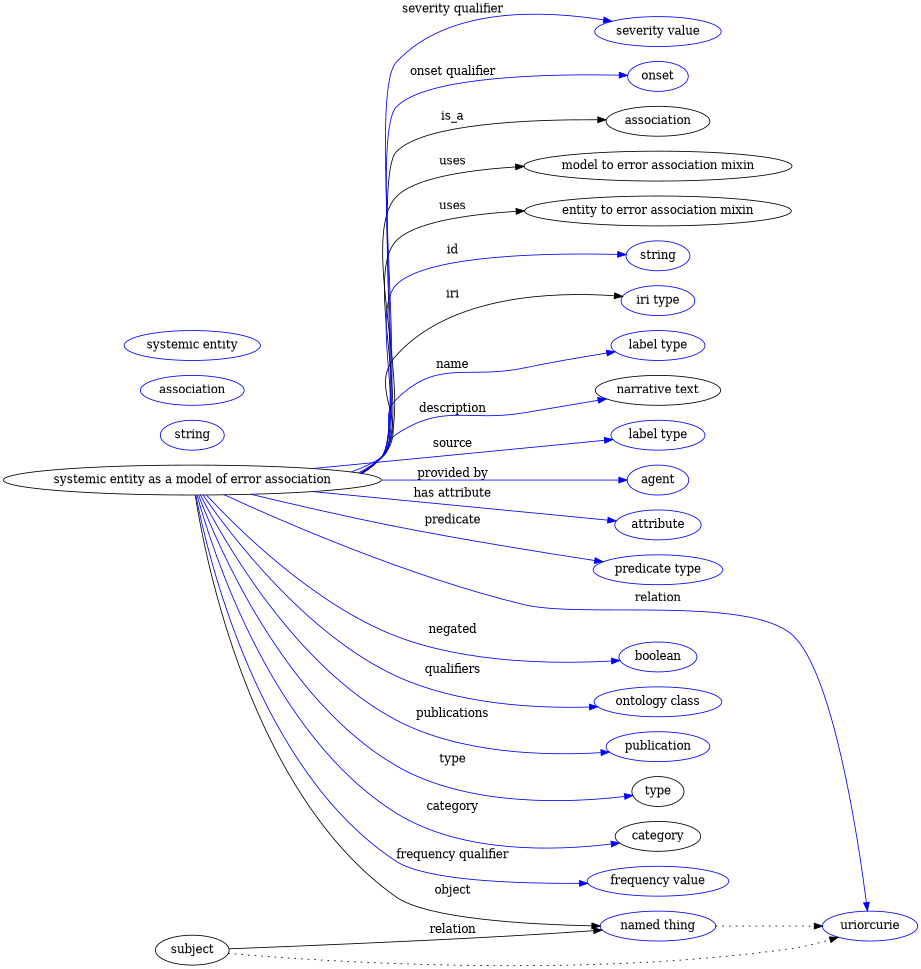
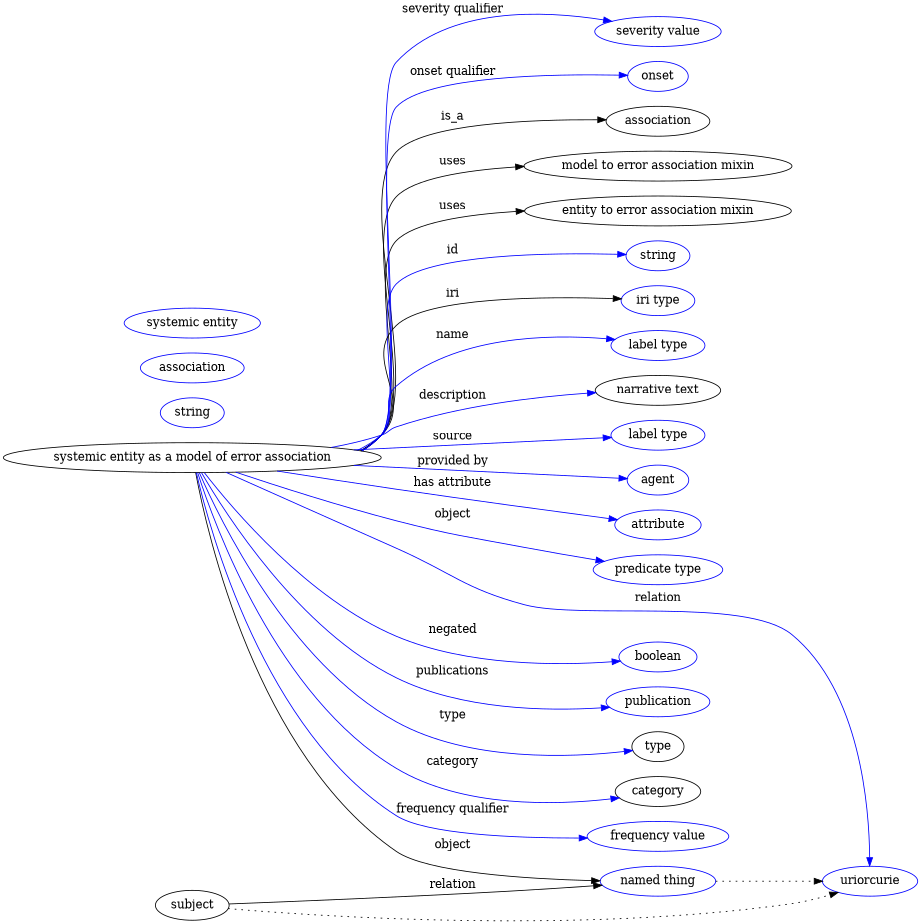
edge "systemic entity as a model of error association" -> "predicate type": label "predicate" -> "object"
node "ontology class": removed
